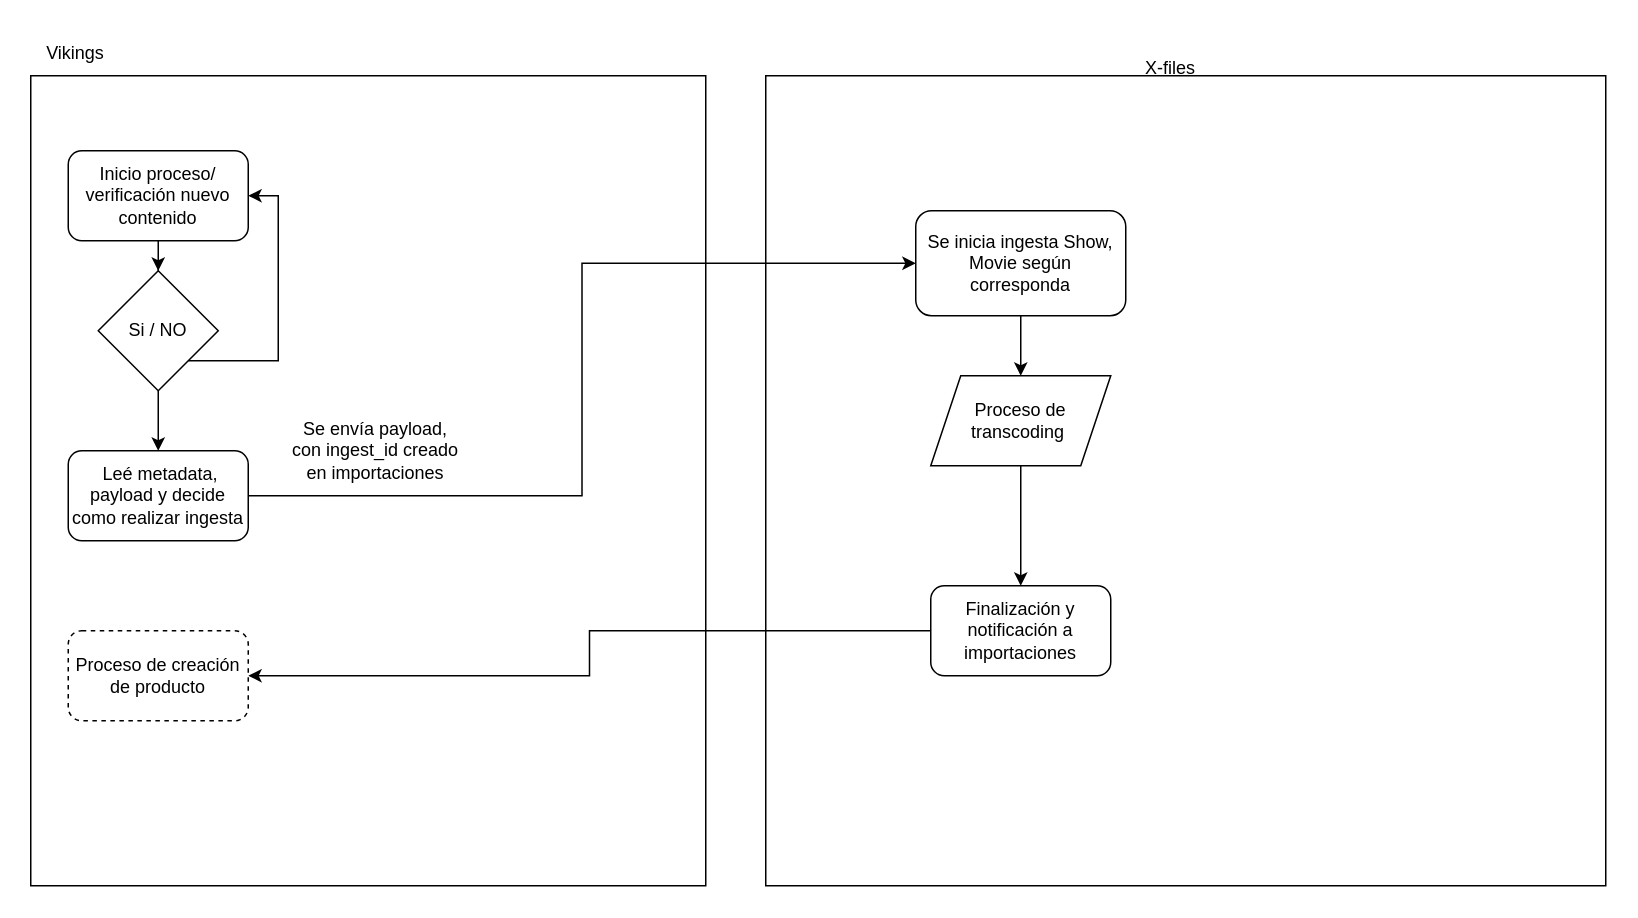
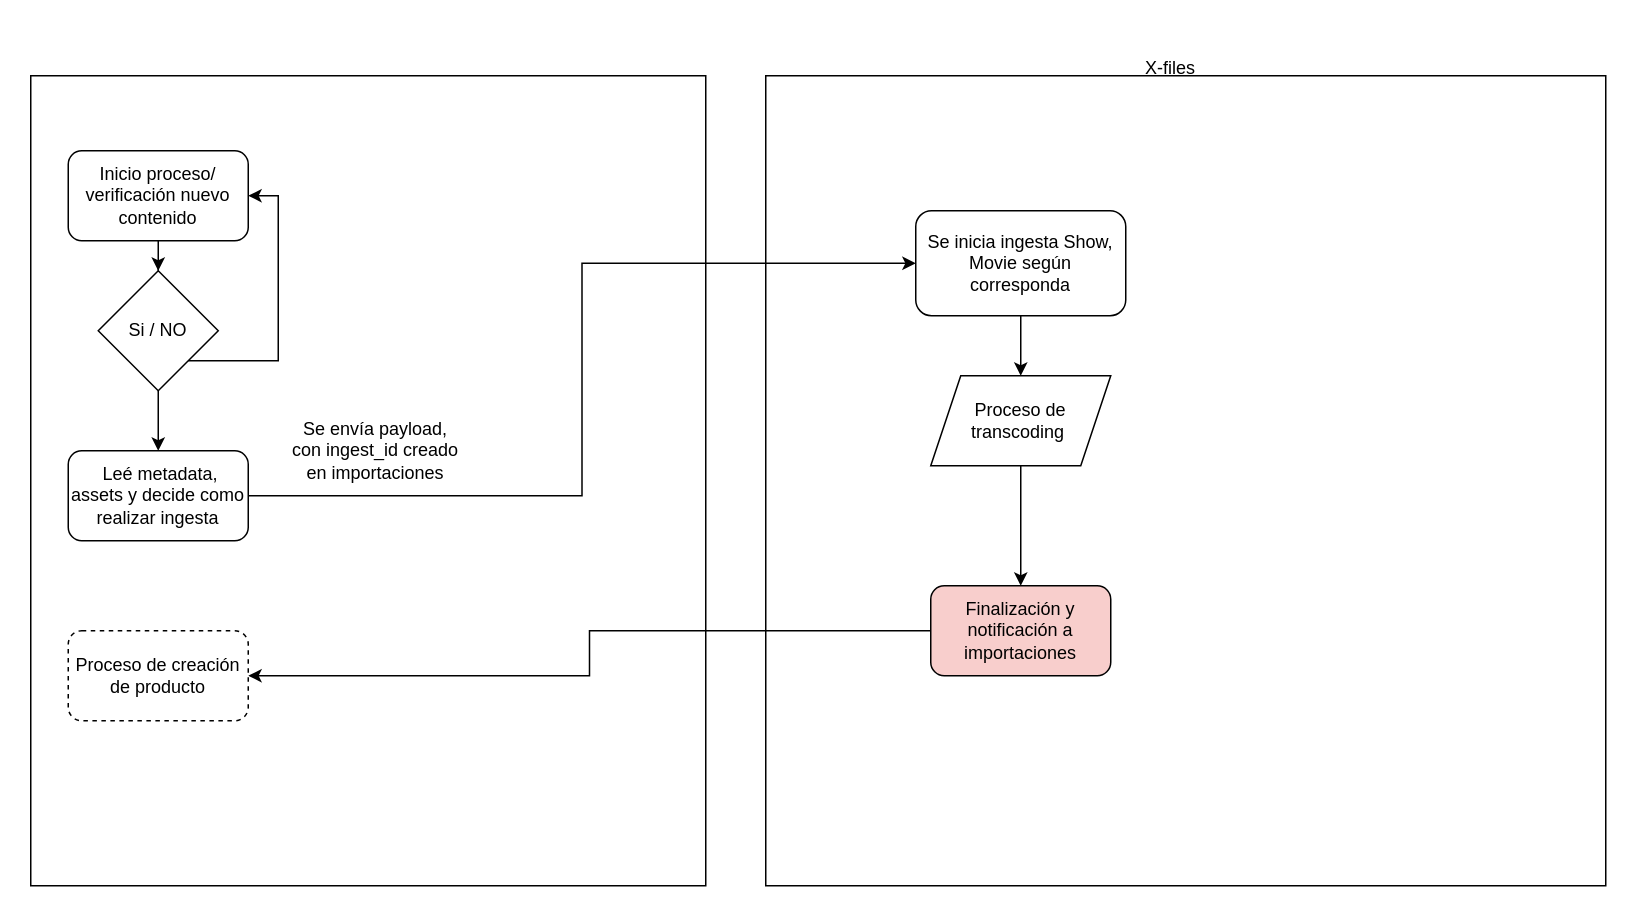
node "Vikings": removed
node "Leé metadata, payload y decide como realizar ingesta": label "Leé metadata, payload y decide como realizar ingesta" -> "Leé metadata, assets y decide como realizar ingesta"
node "Finalización y notificación a importaciones": fillcolor #ffffff -> #f8cecc
